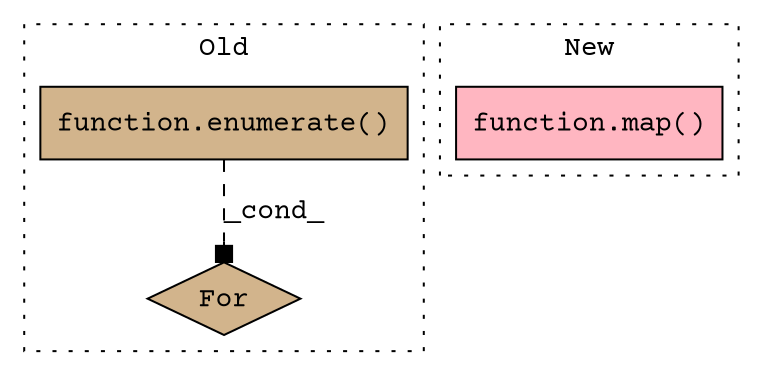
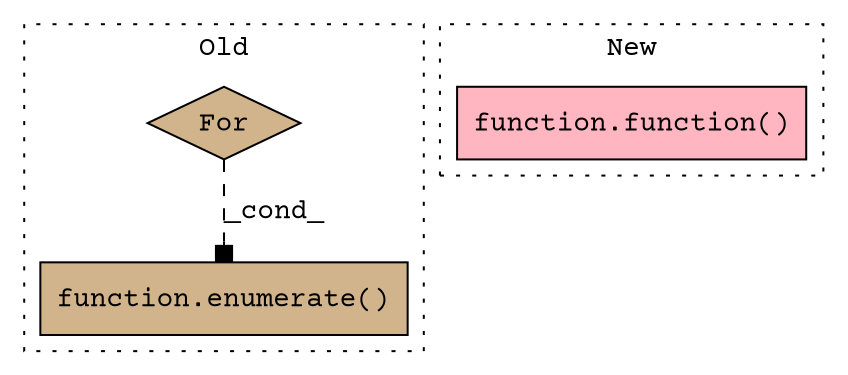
node "function.map()": label "function.map()" -> "function.function()"
edge "function.enumerate()" -> "For": reversed
